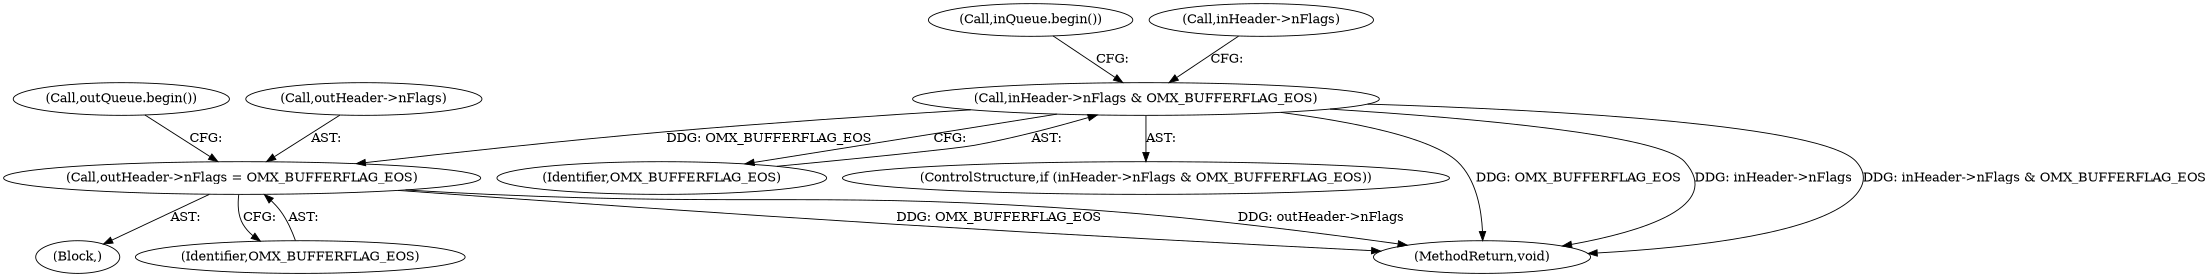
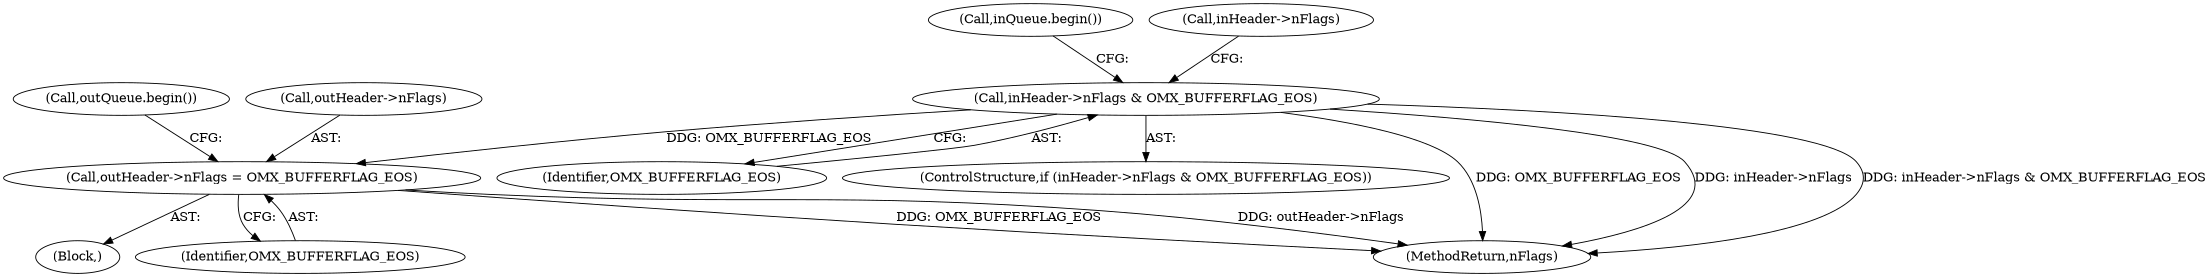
node "(MethodReturn,void)": label "(MethodReturn,void)" -> "(MethodReturn,nFlags)"
